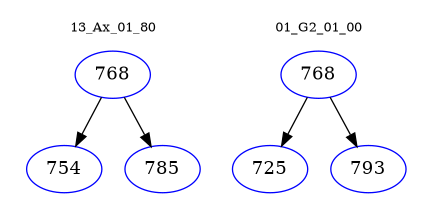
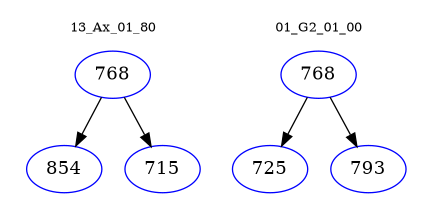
node "754": label "754" -> "854"
node "785": label "785" -> "715"
